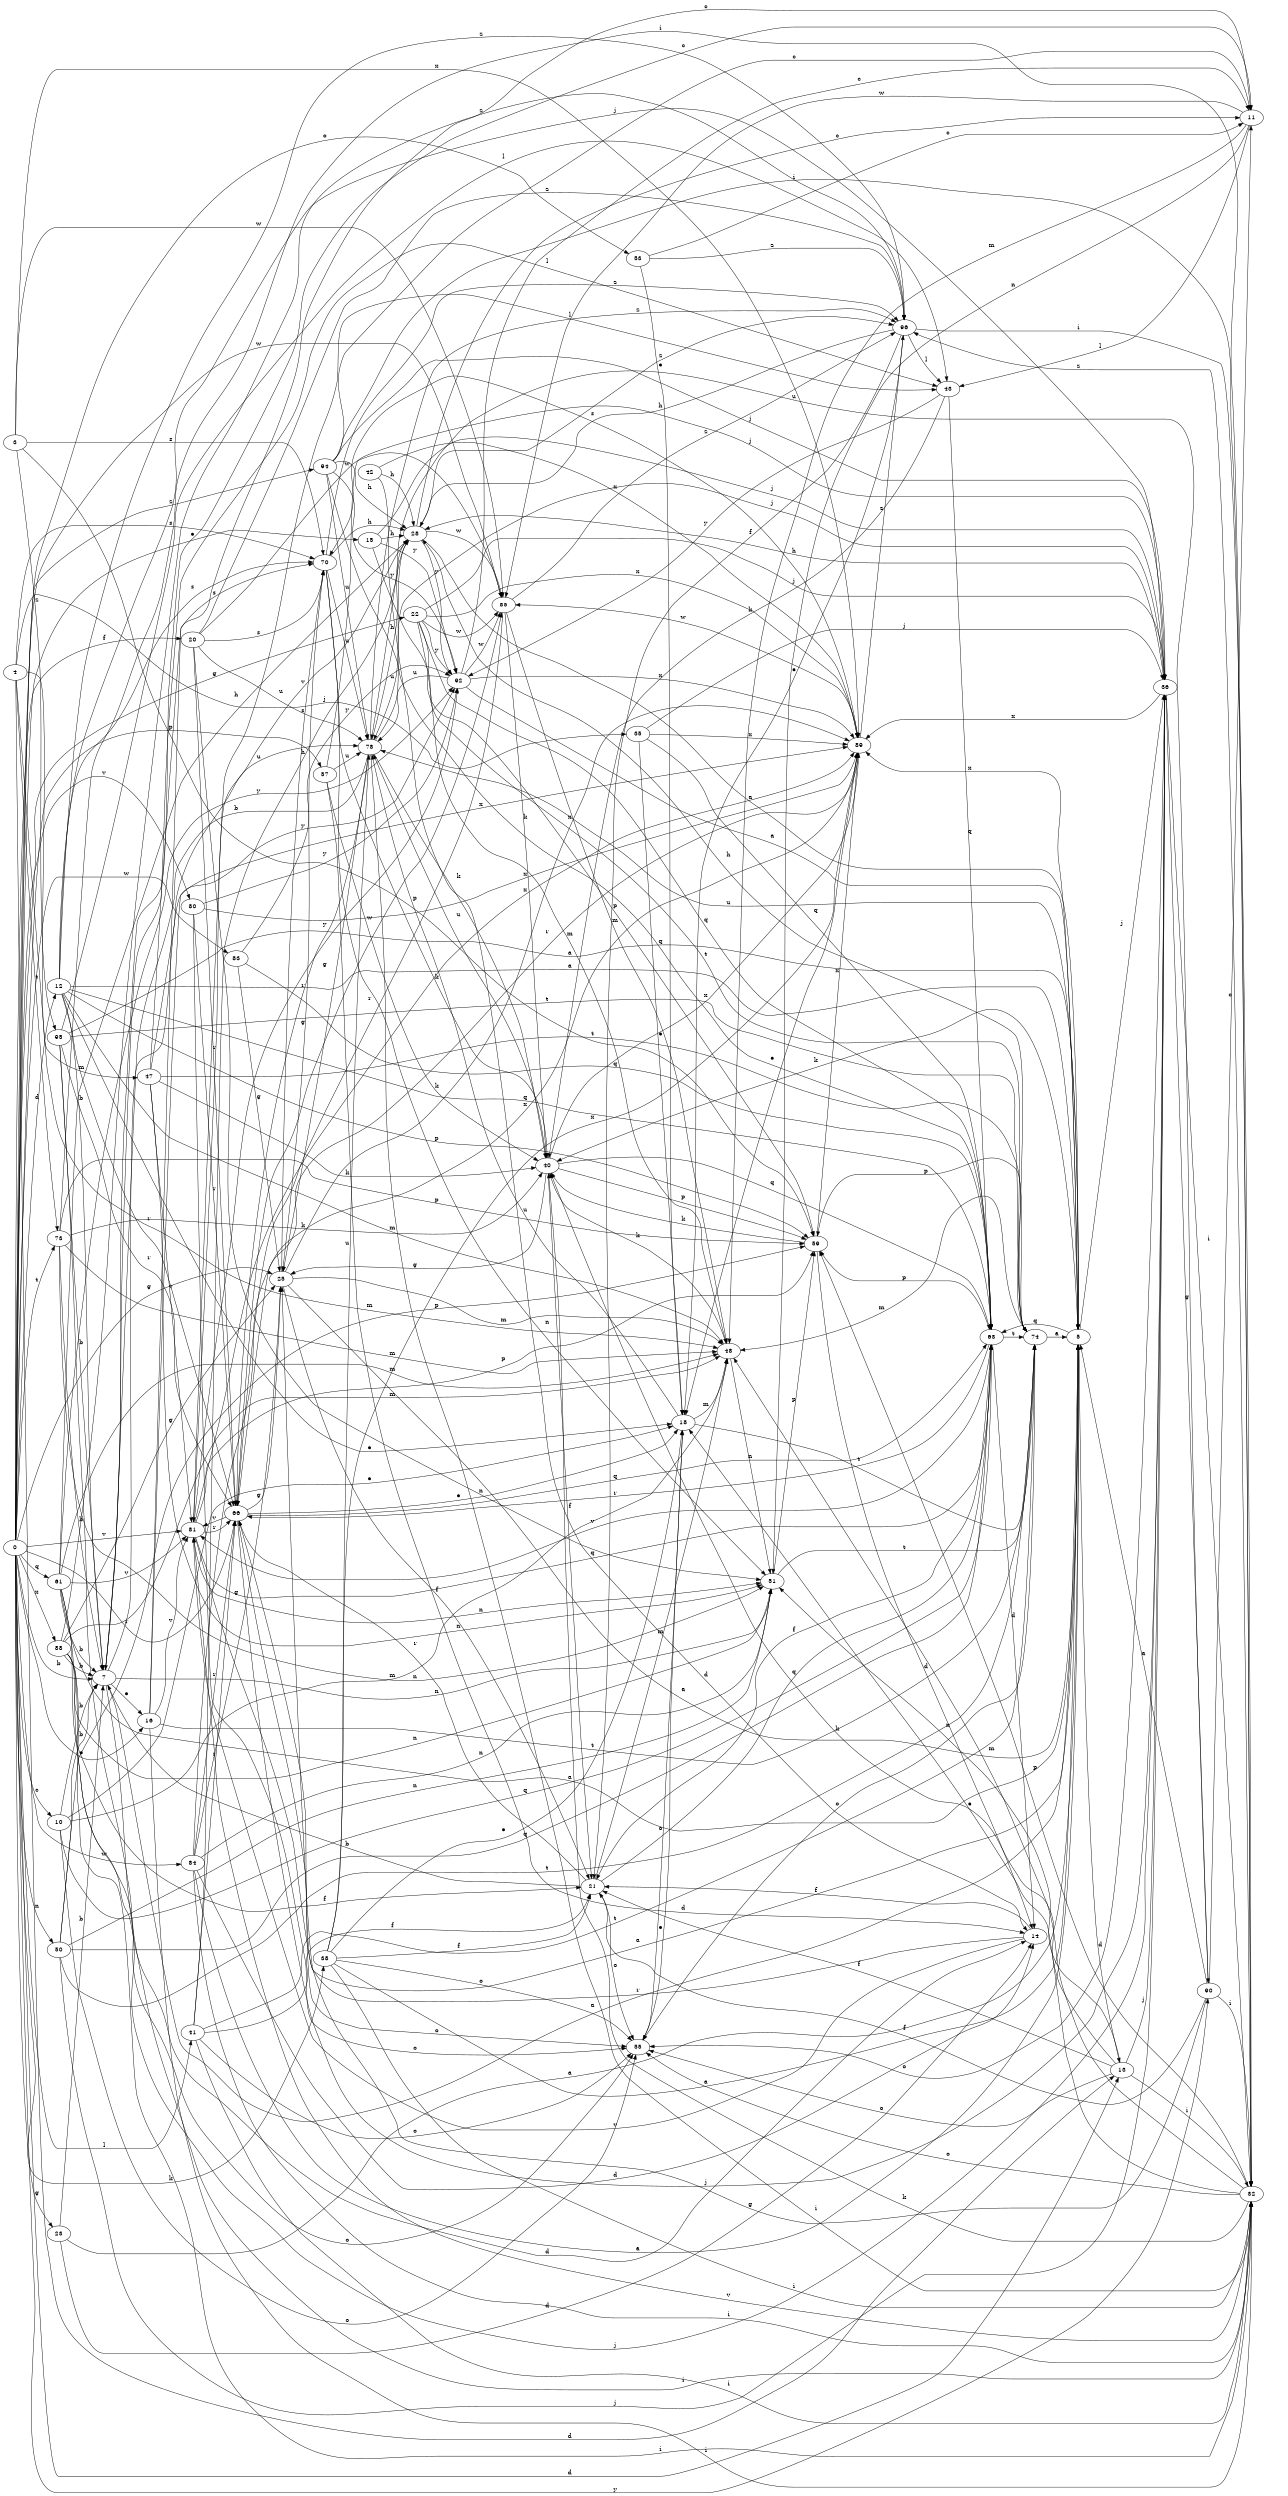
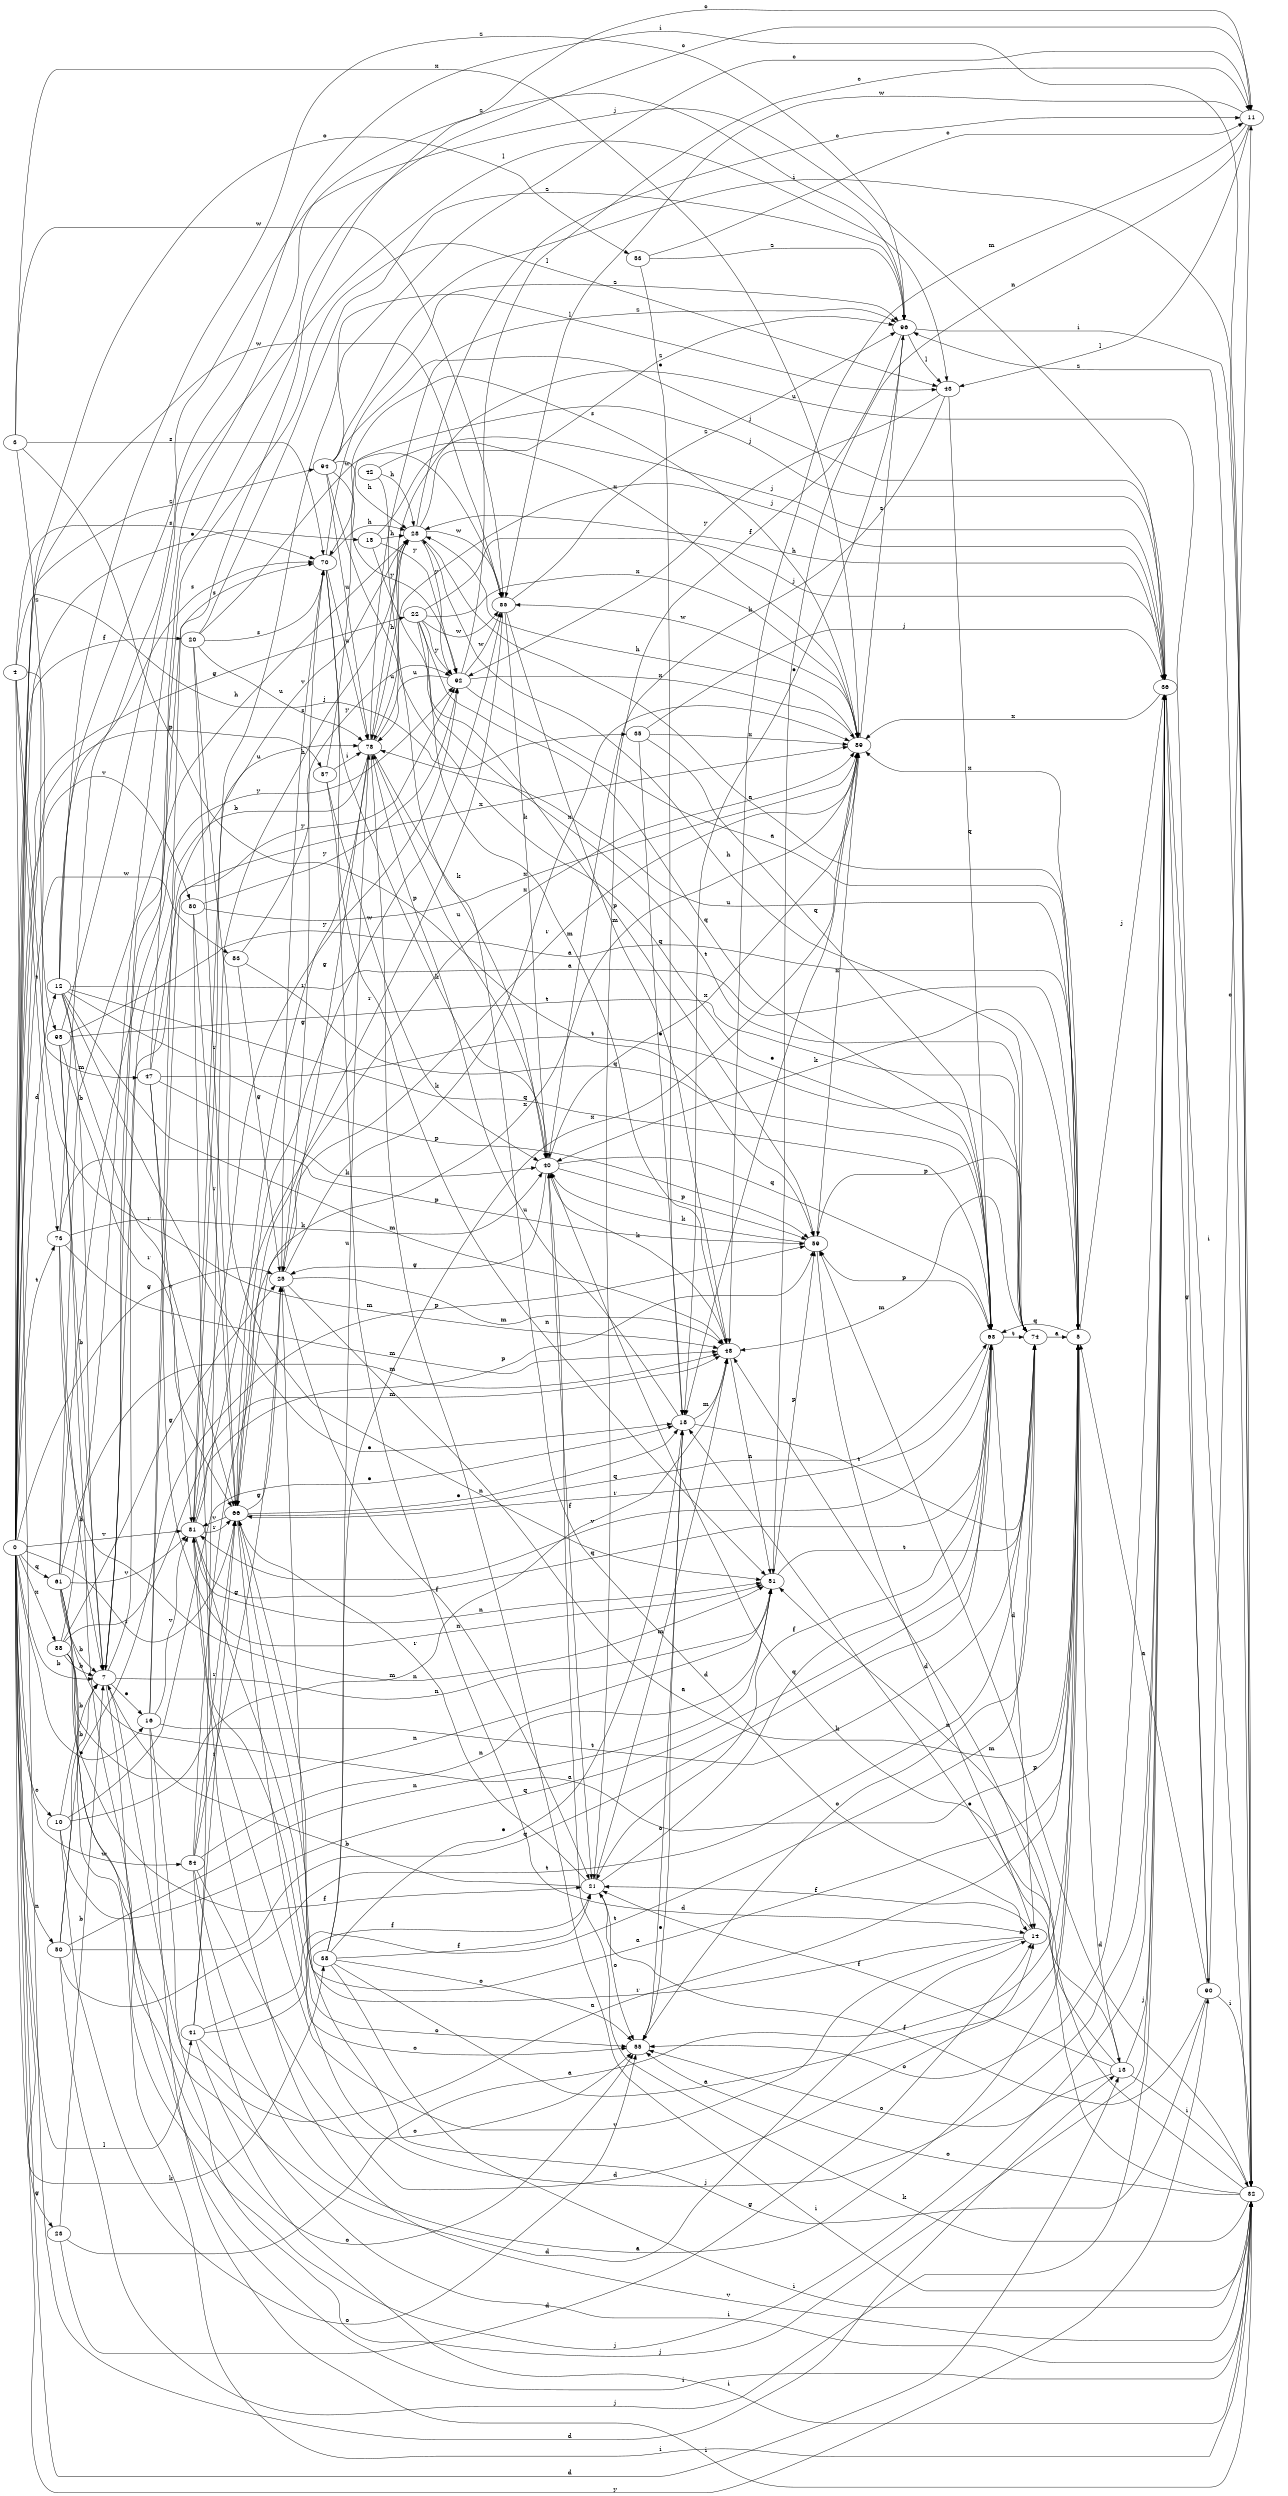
edge "96" -> "28": now "89" -> "28"
edge "57" -> "78": label "u" -> "i"
edge "16" -> "36": added, label "j"
